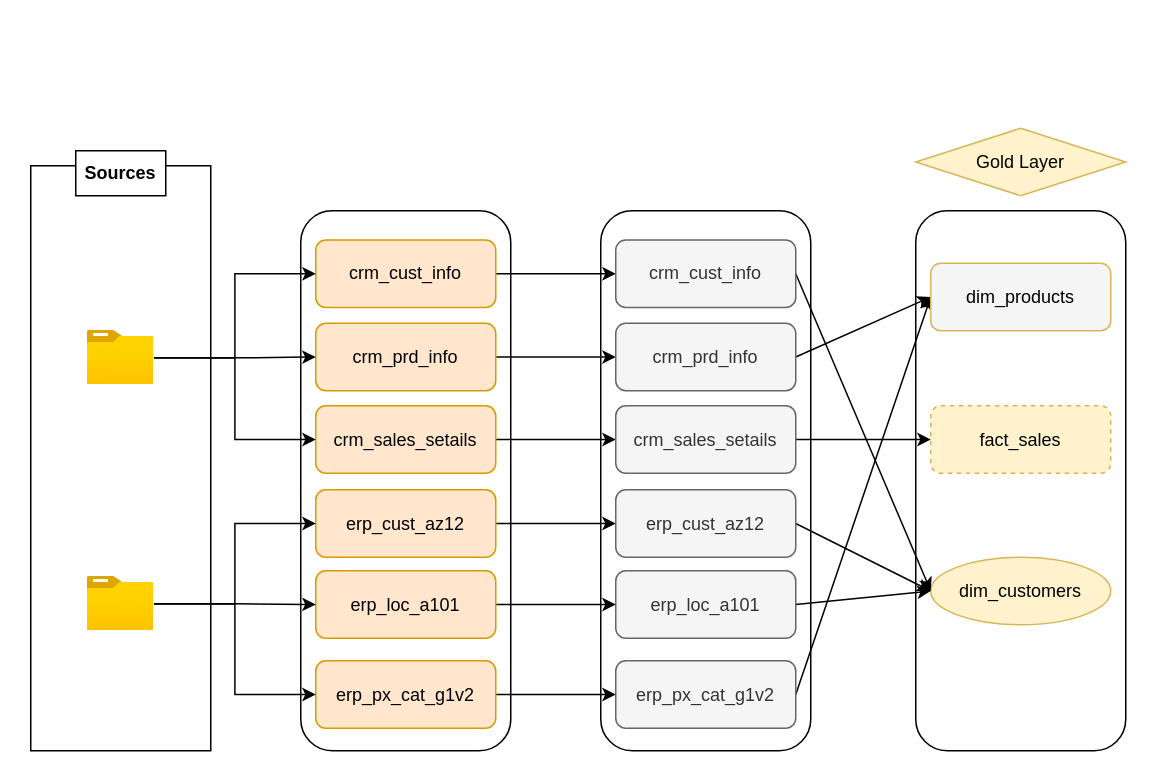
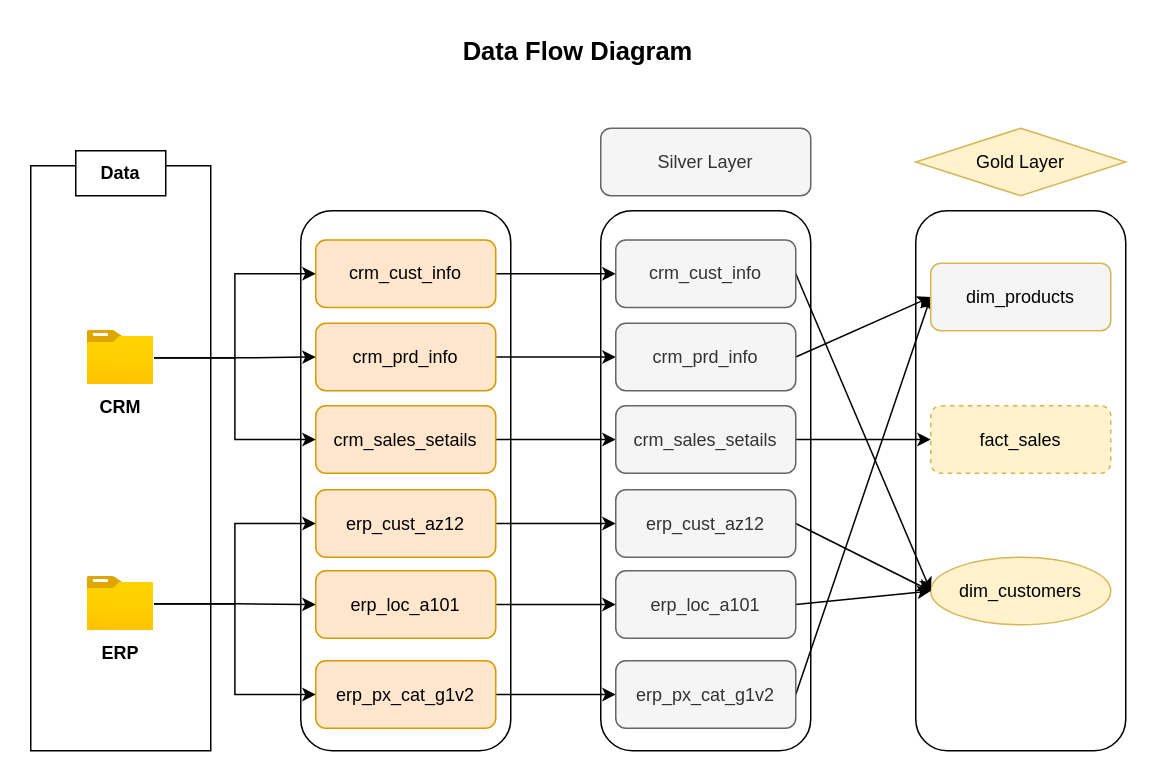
node "Data Flow Diagram": added
node "Silver Layer": added
node "Sources": label "Sources" -> "Data"
node "CRM": added
node "ERP": added
